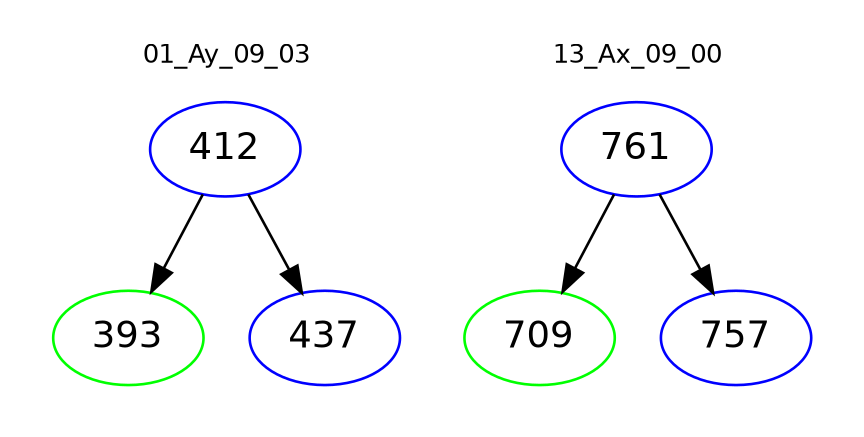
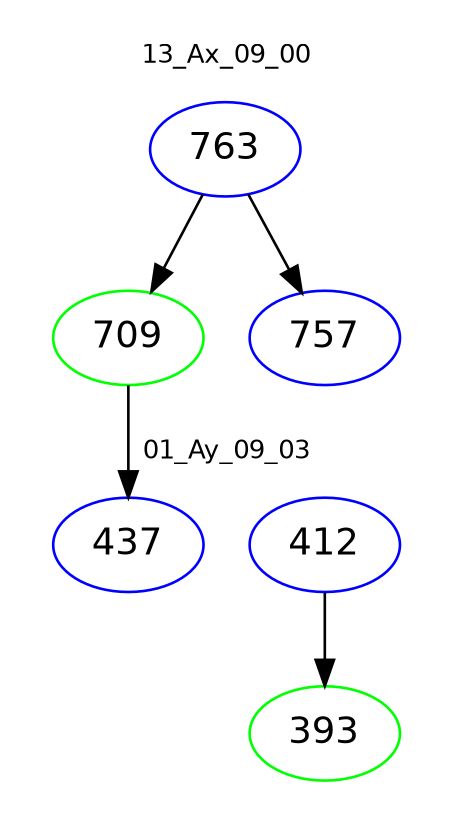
node "761": label "761" -> "763"
edge "412" -> "437": now "709" -> "437"
